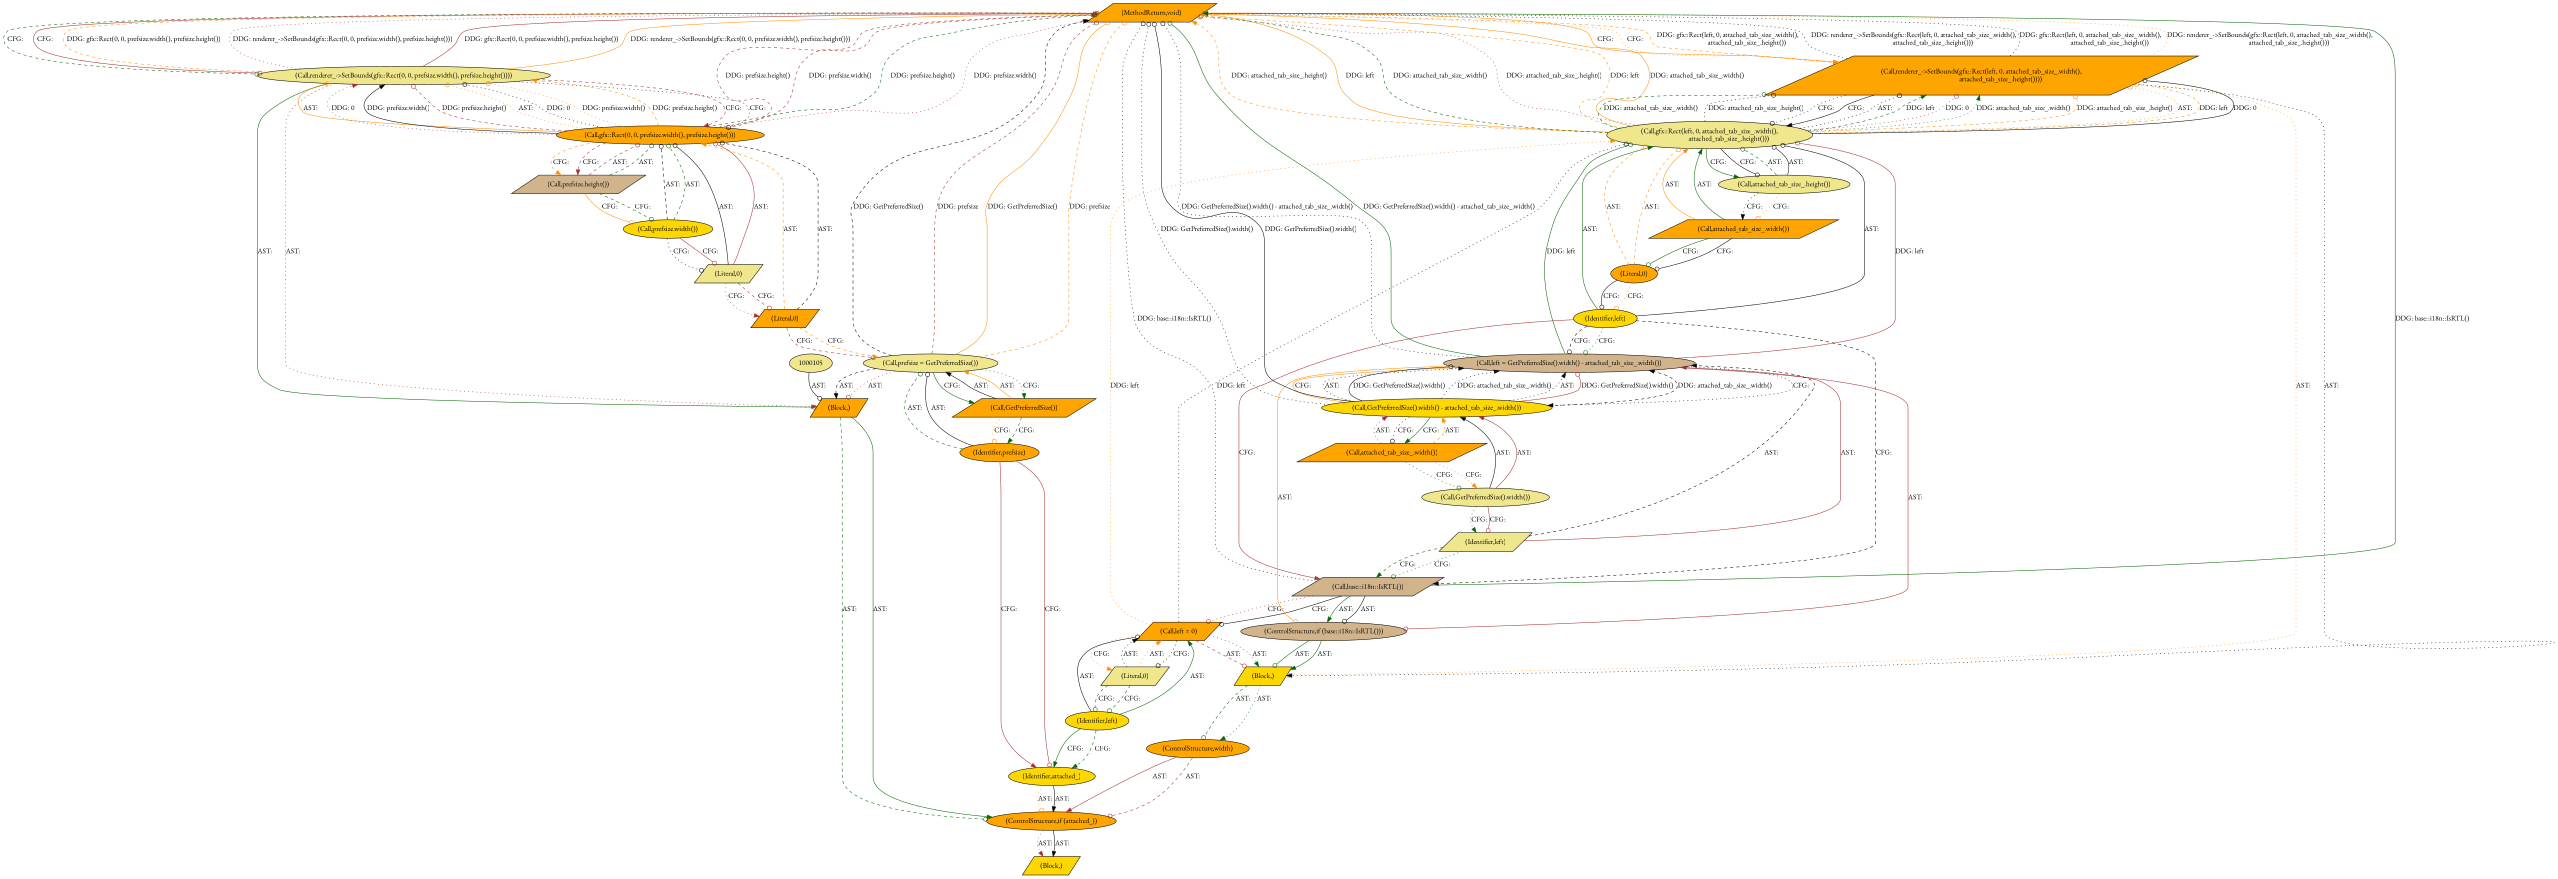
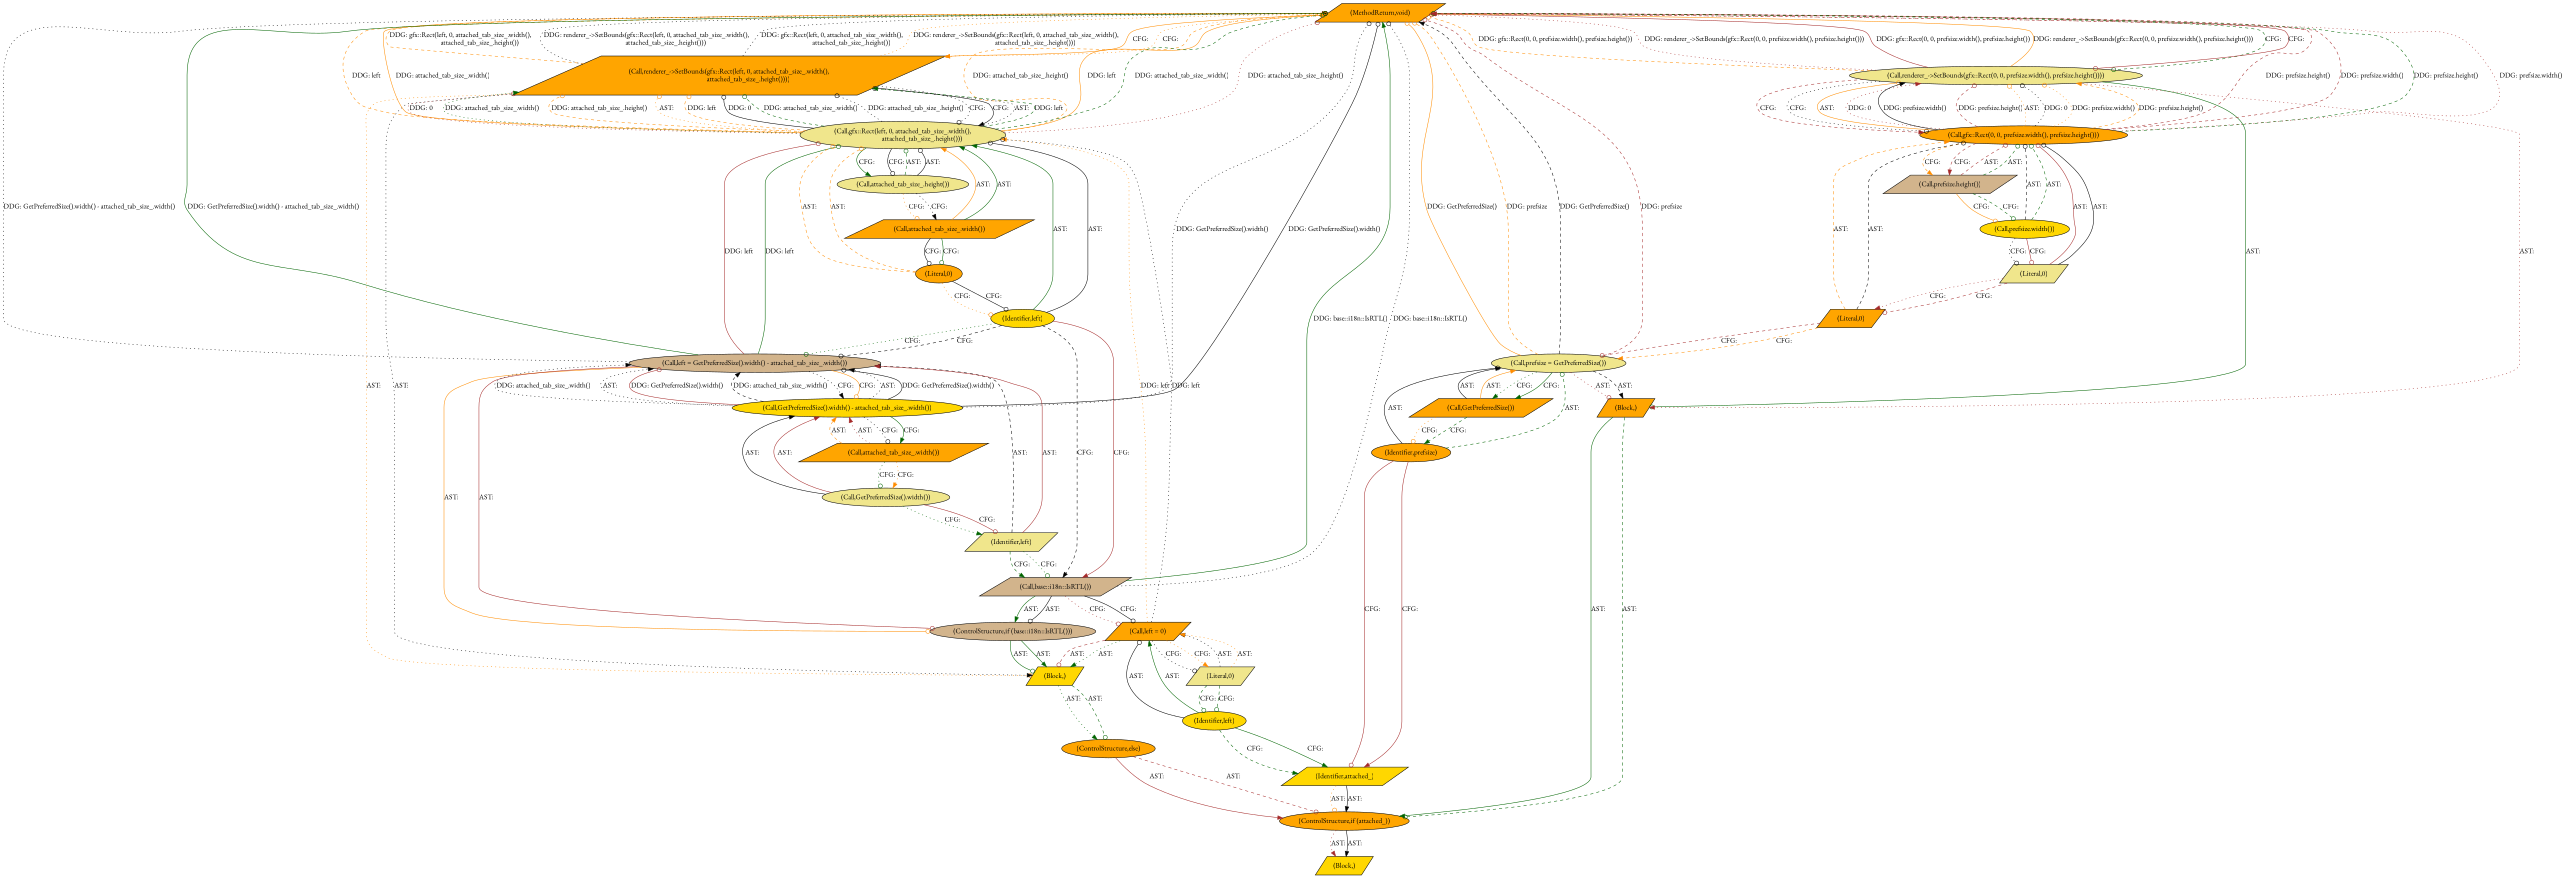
node "1000105": removed
node "(ControlStructure,width)": label "(ControlStructure,width)" -> "(ControlStructure,else)"
node "(Identifier,attached_)": shape ellipse -> parallelogram
